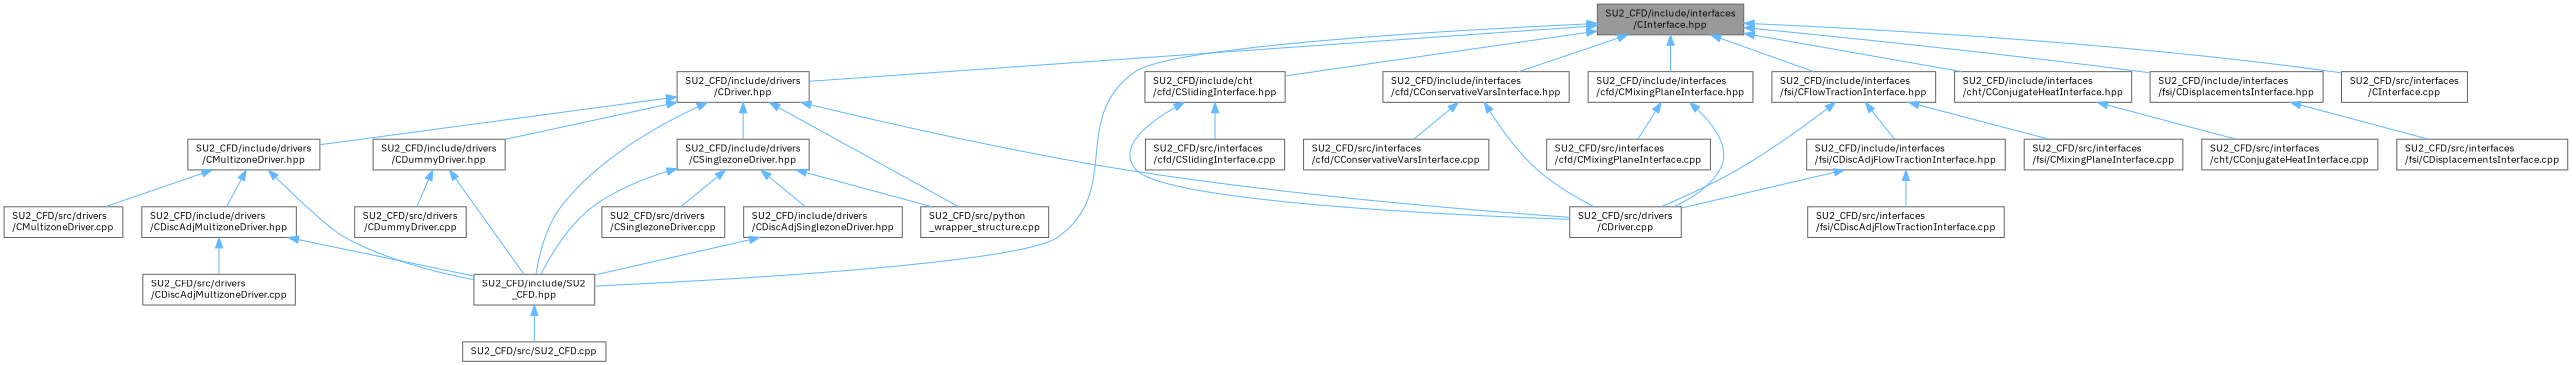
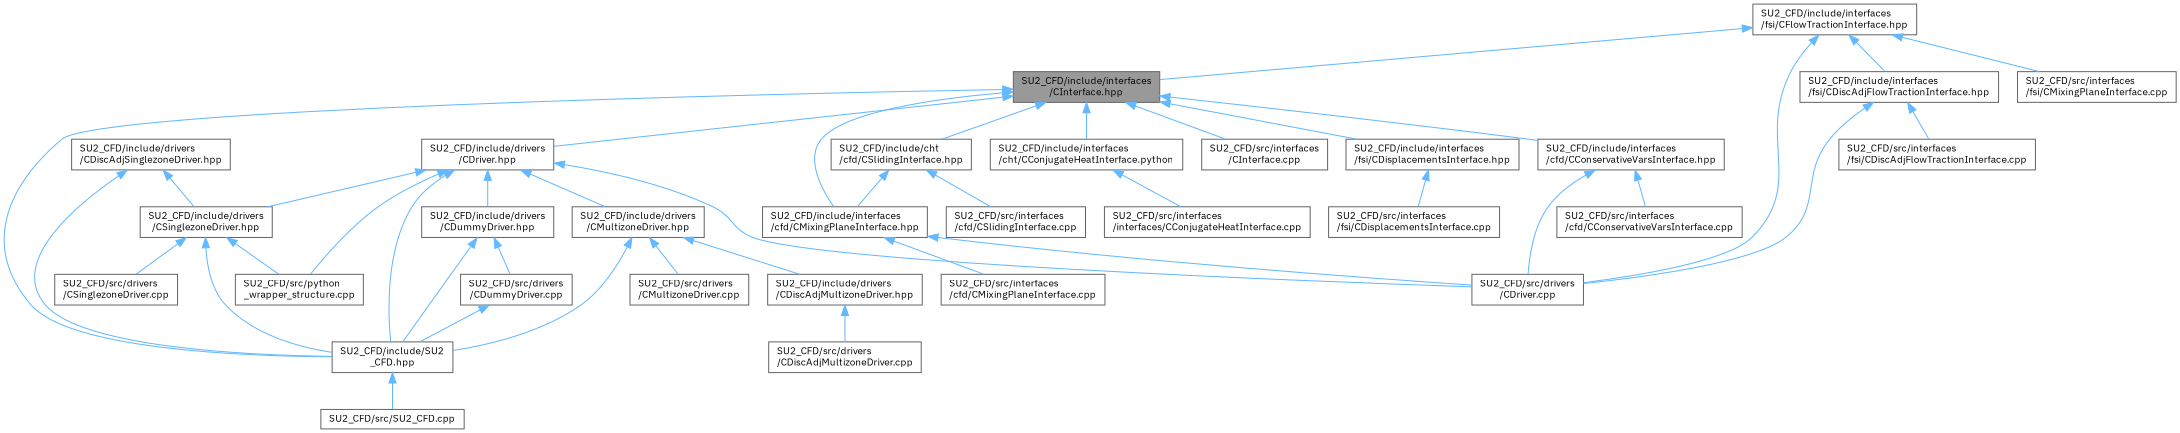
edge "SU2_CFD/include/interfaces /fsi/CFlowTractionInterface.hpp" -> "SU2_CFD/include/interfaces /CInterface.hpp": reversed
node "SU2_CFD/include/interfaces /cht/CConjugateHeatInterface.hpp": label "SU2_CFD/include/interfaces /cht/CConjugateHeatInterface.hpp" -> "SU2_CFD/include/interfaces /cht/CConjugateHeatInterface.python"
node "SU2_CFD/src/interfaces /cht/CConjugateHeatInterface.cpp": label "SU2_CFD/src/interfaces /cht/CConjugateHeatInterface.cpp" -> "SU2_CFD/src/interfaces /interfaces/CConjugateHeatInterface.cpp"
edge "SU2_CFD/include/drivers /CDiscAdjSinglezoneDriver.hpp" -> "SU2_CFD/include/drivers /CSinglezoneDriver.hpp": reversed
edge "SU2_CFD/src/drivers /CDriver.cpp" -> "SU2_CFD/include/cht /cfd/CSlidingInterface.hpp": now "SU2_CFD/include/interfaces /cfd/CMixingPlaneInterface.hpp" -> "SU2_CFD/include/cht /cfd/CSlidingInterface.hpp"
edge "SU2_CFD/include/SU2 _CFD.hpp" -> "SU2_CFD/include/drivers /CDiscAdjMultizoneDriver.hpp": now "SU2_CFD/include/SU2 _CFD.hpp" -> "SU2_CFD/src/drivers /CDummyDriver.cpp"
